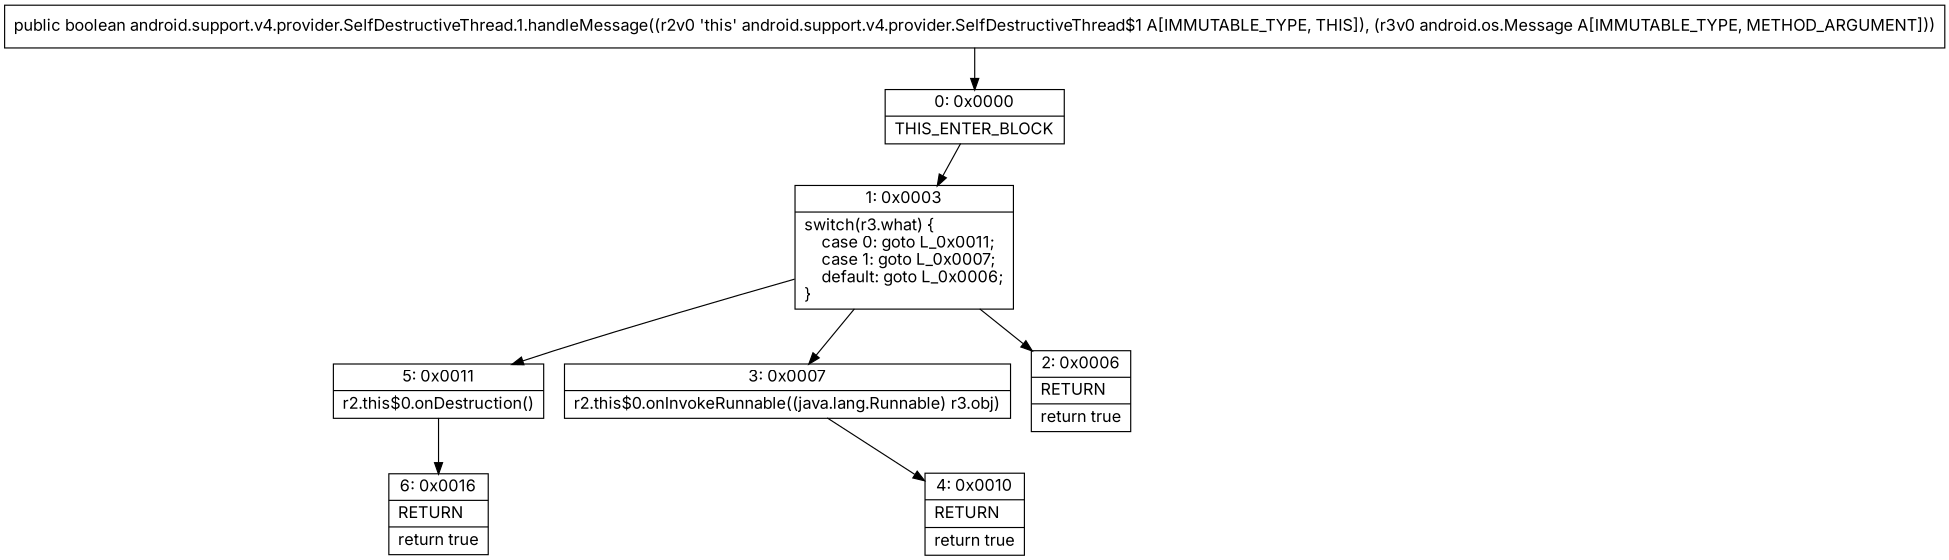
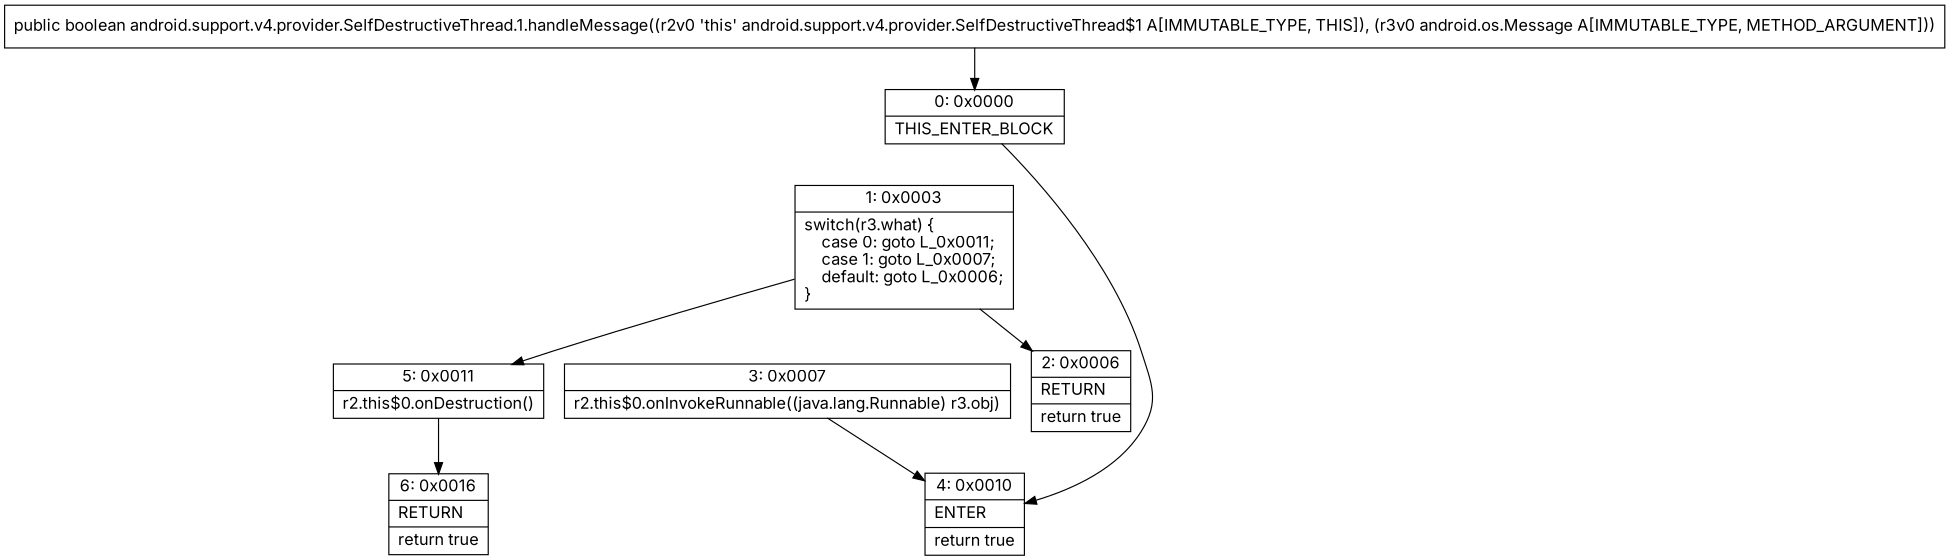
edge "0: 0x0000" -> "1: 0x0003": now "0: 0x0000" -> "4: 0x0010"
edge "1: 0x0003" -> "3: 0x0007": removed
node "4: 0x0010": text "RETURN" -> "ENTER"
